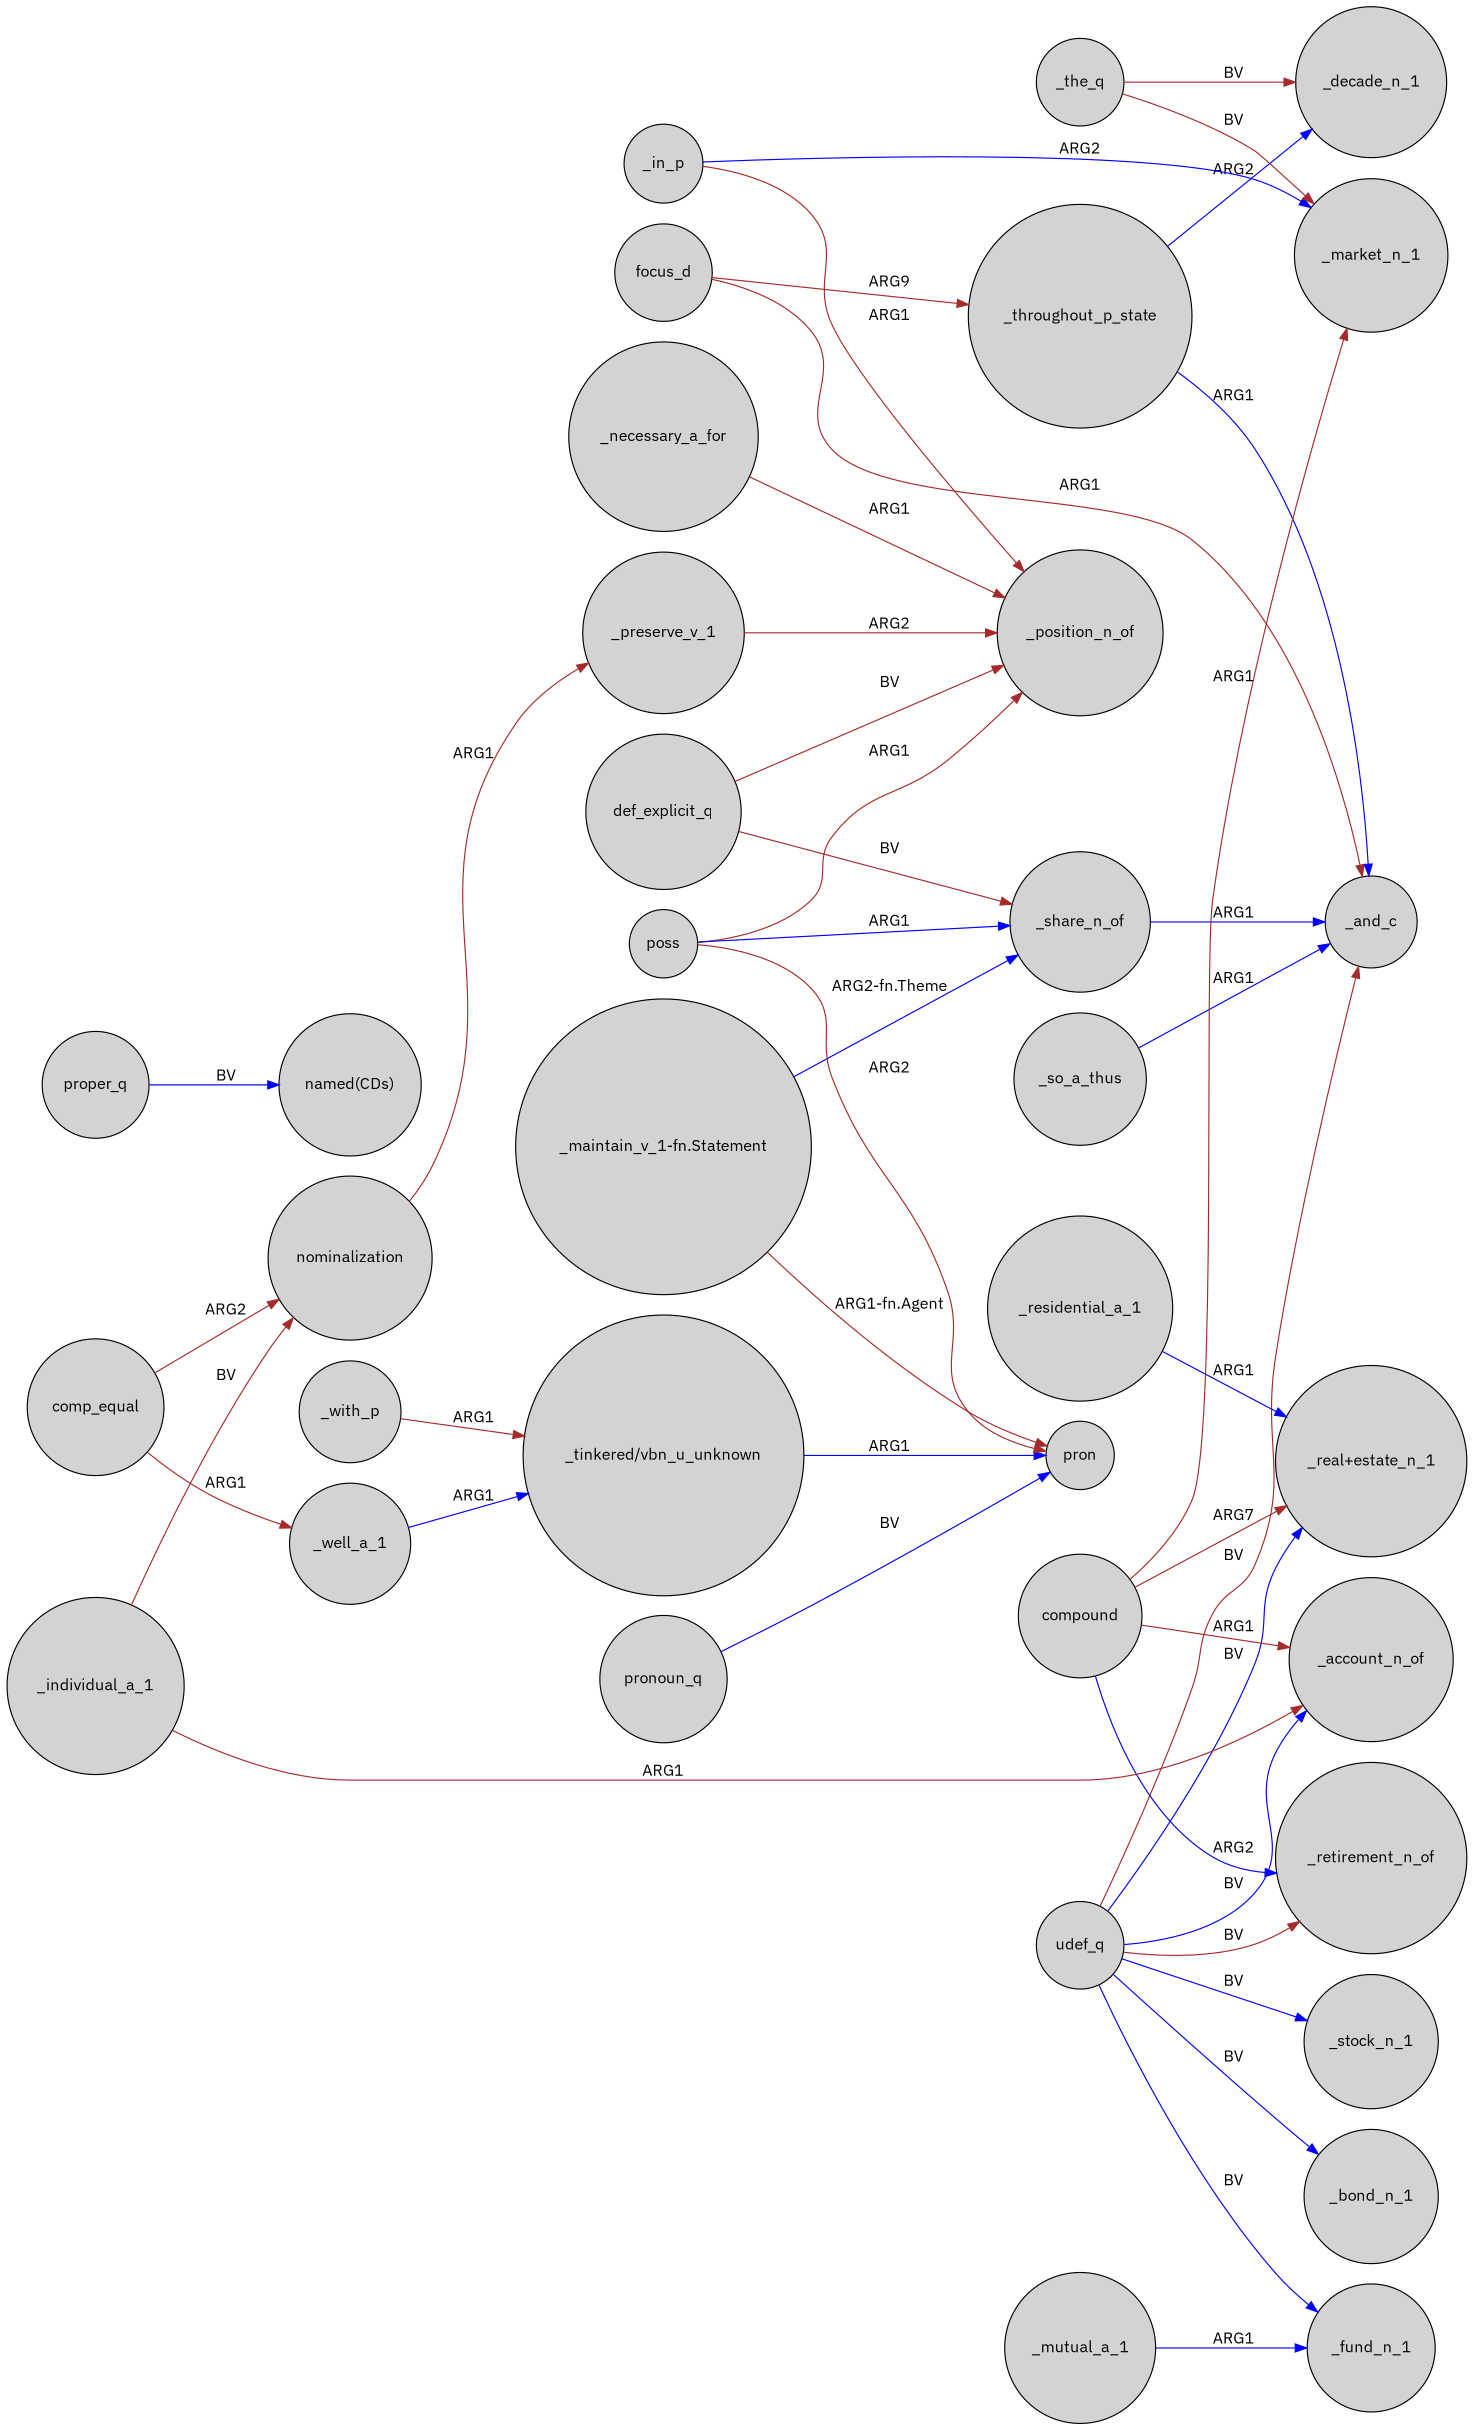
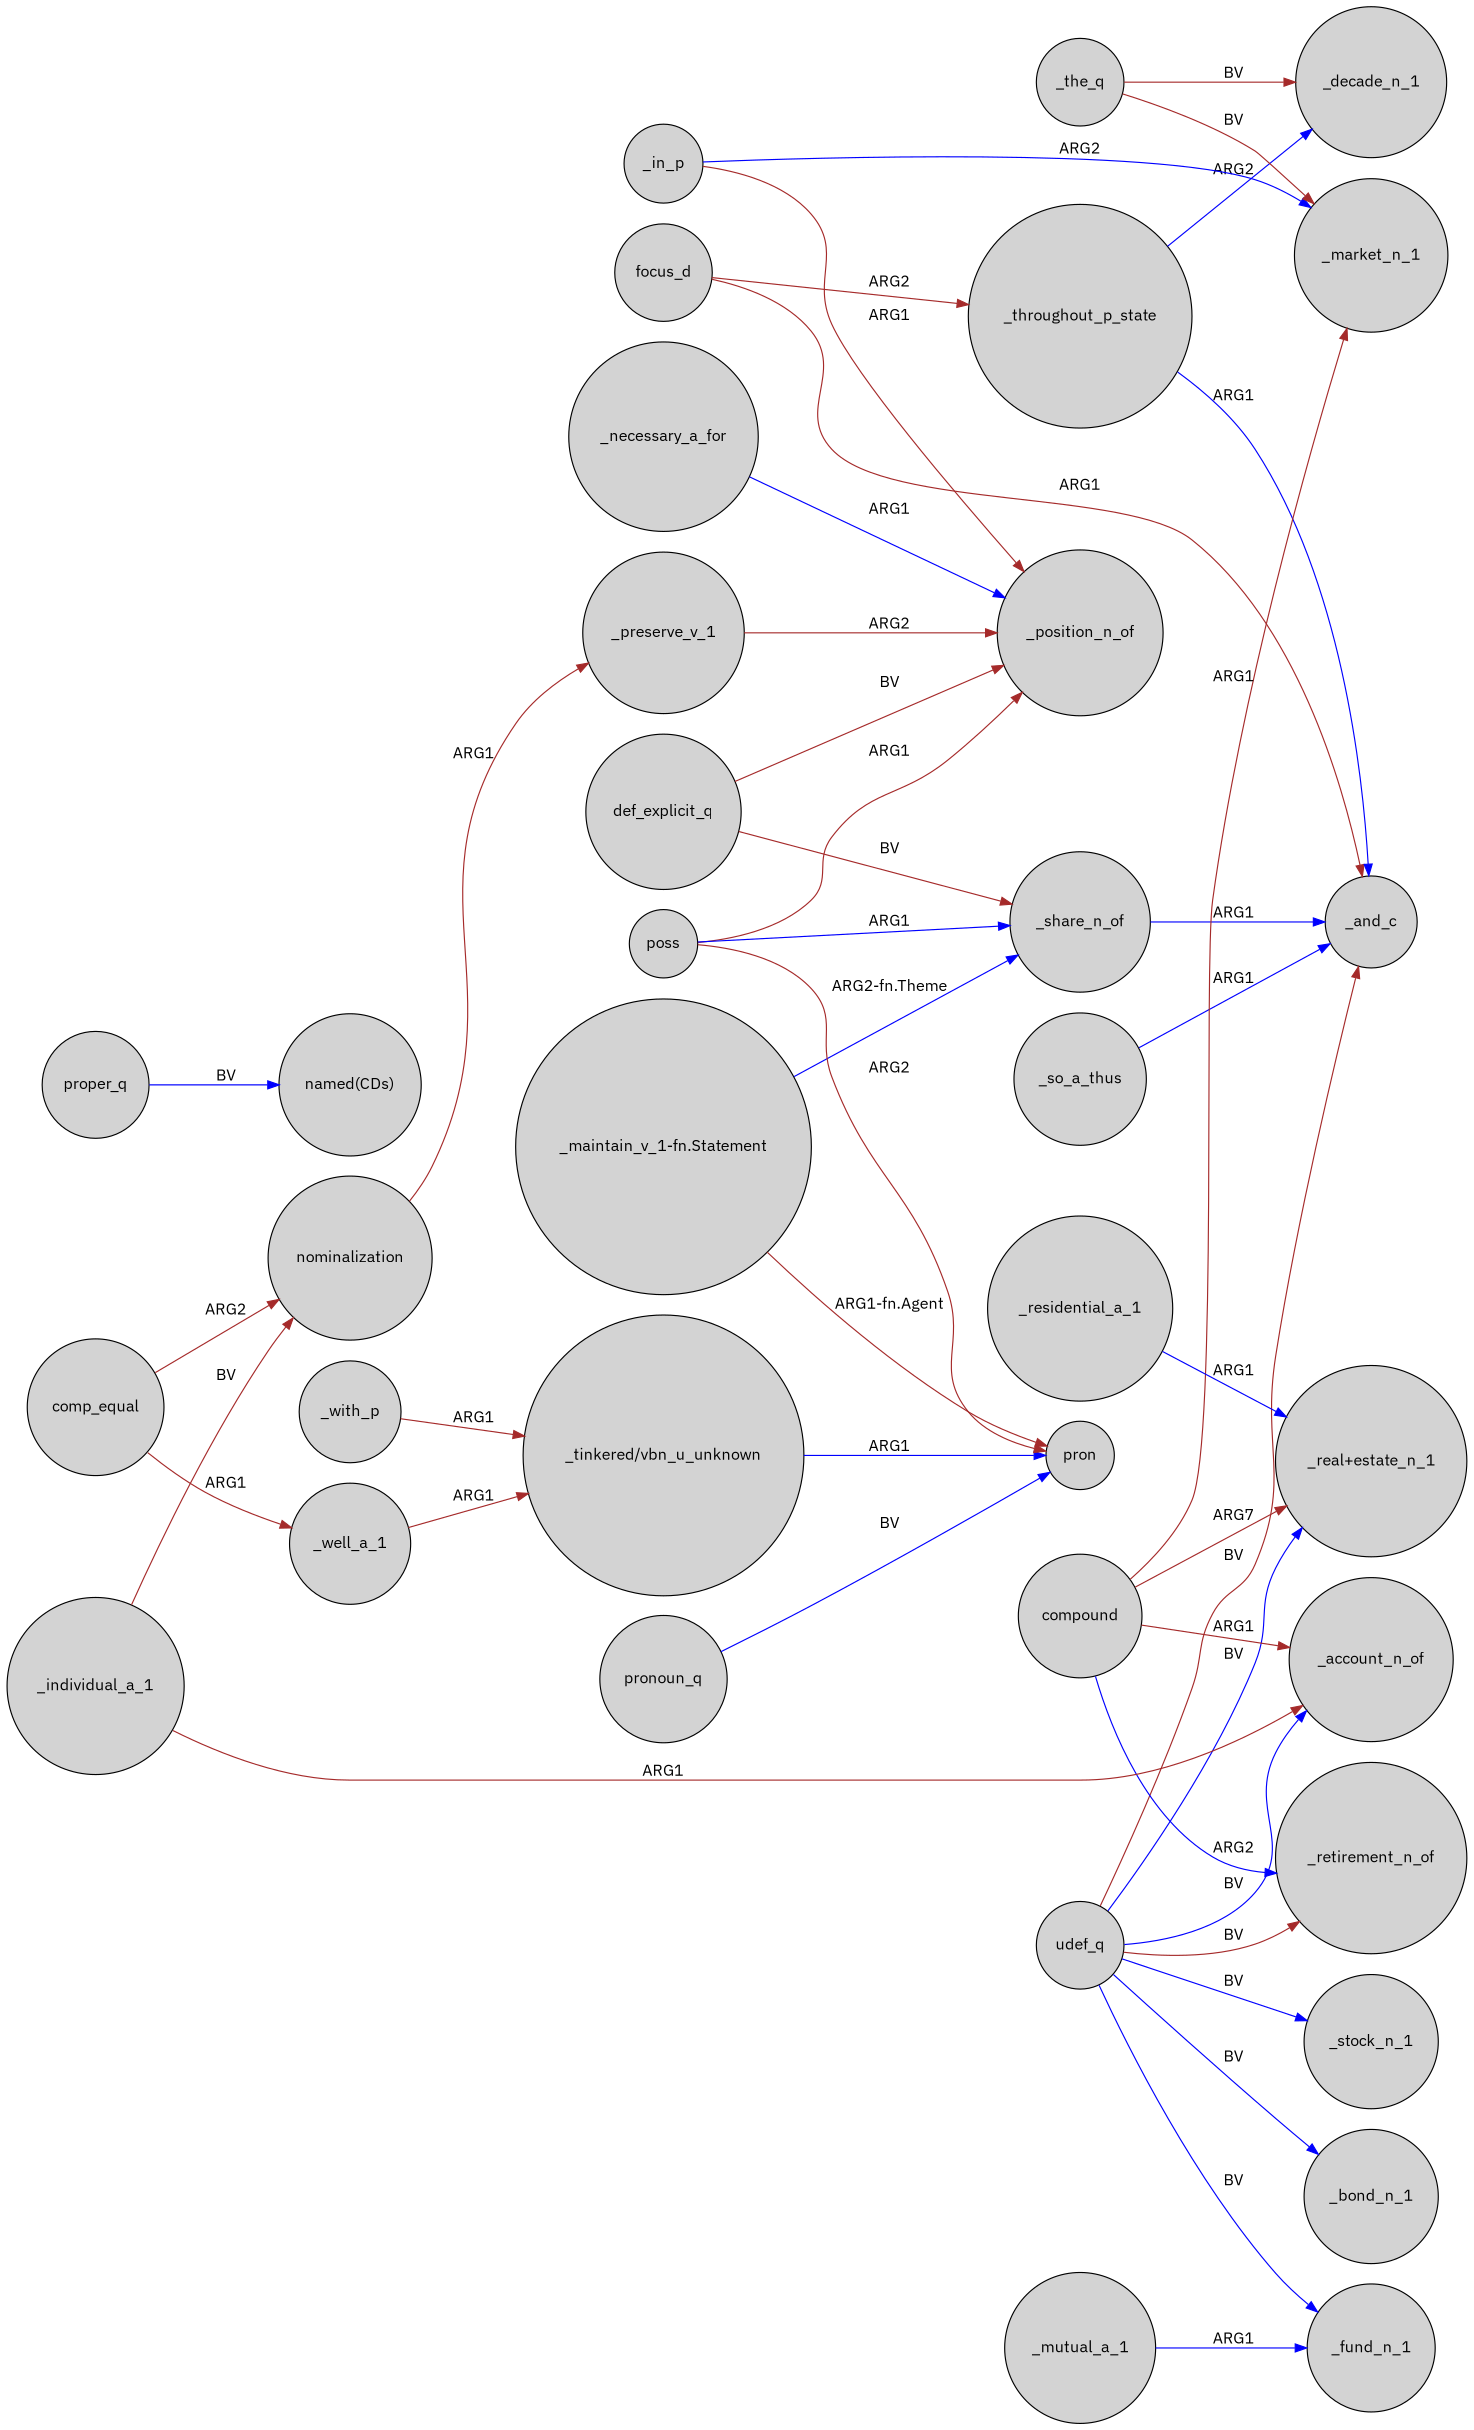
edge "focus_d" -> "_throughout_p_state": label "ARG9" -> "ARG2"
edge "_necessary_a_for" -> "_position_n_of": color brown -> blue
edge "_well_a_1" -> "_tinkered/vbn_u_unknown": color blue -> brown
